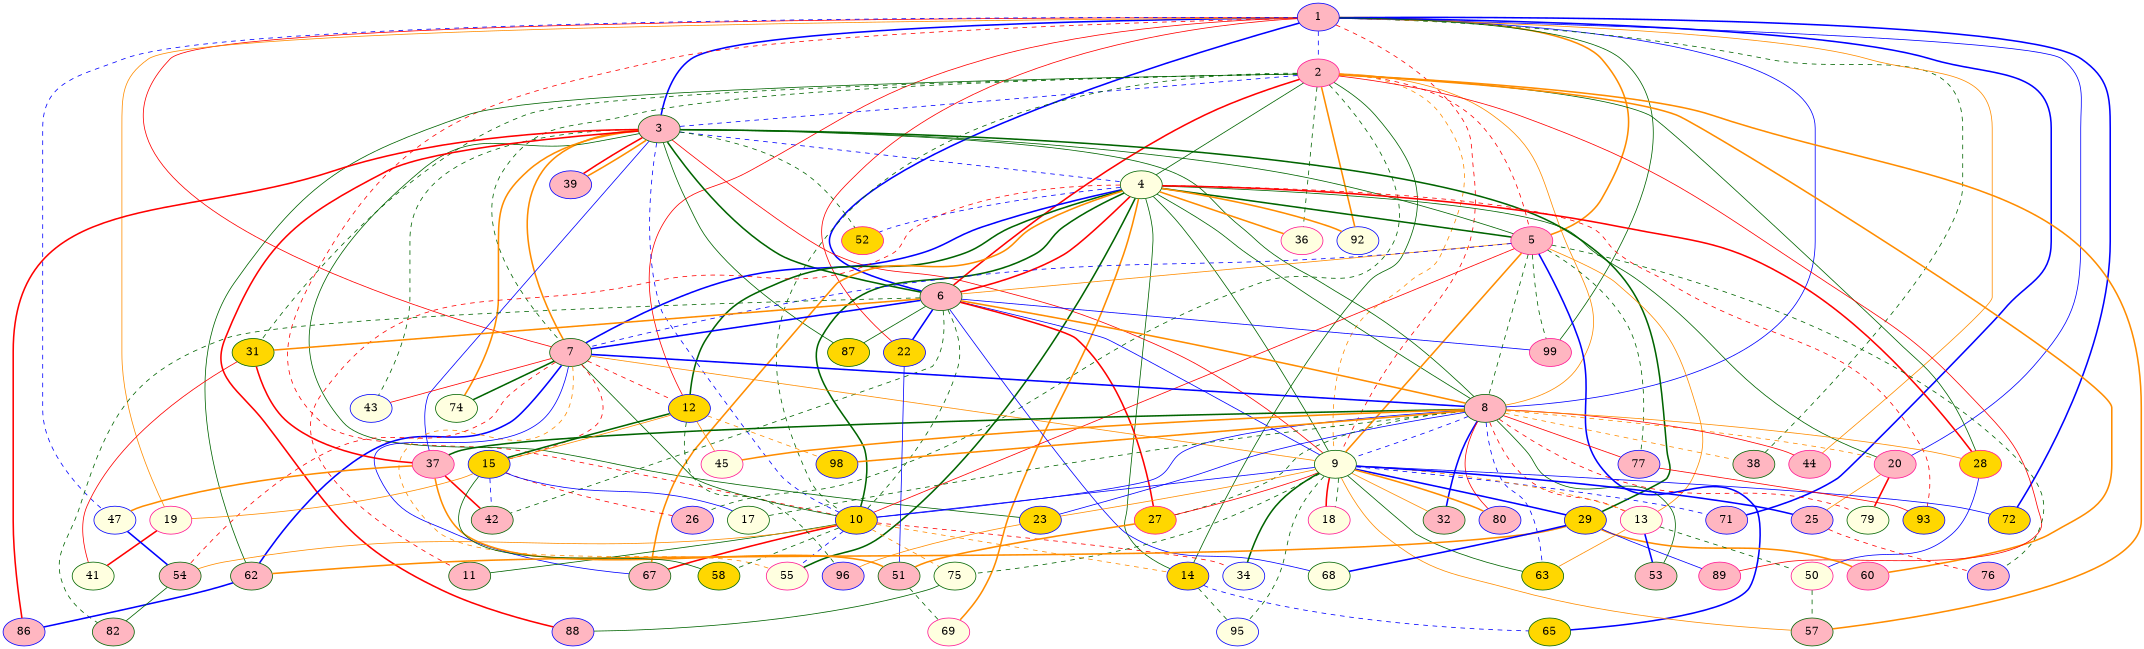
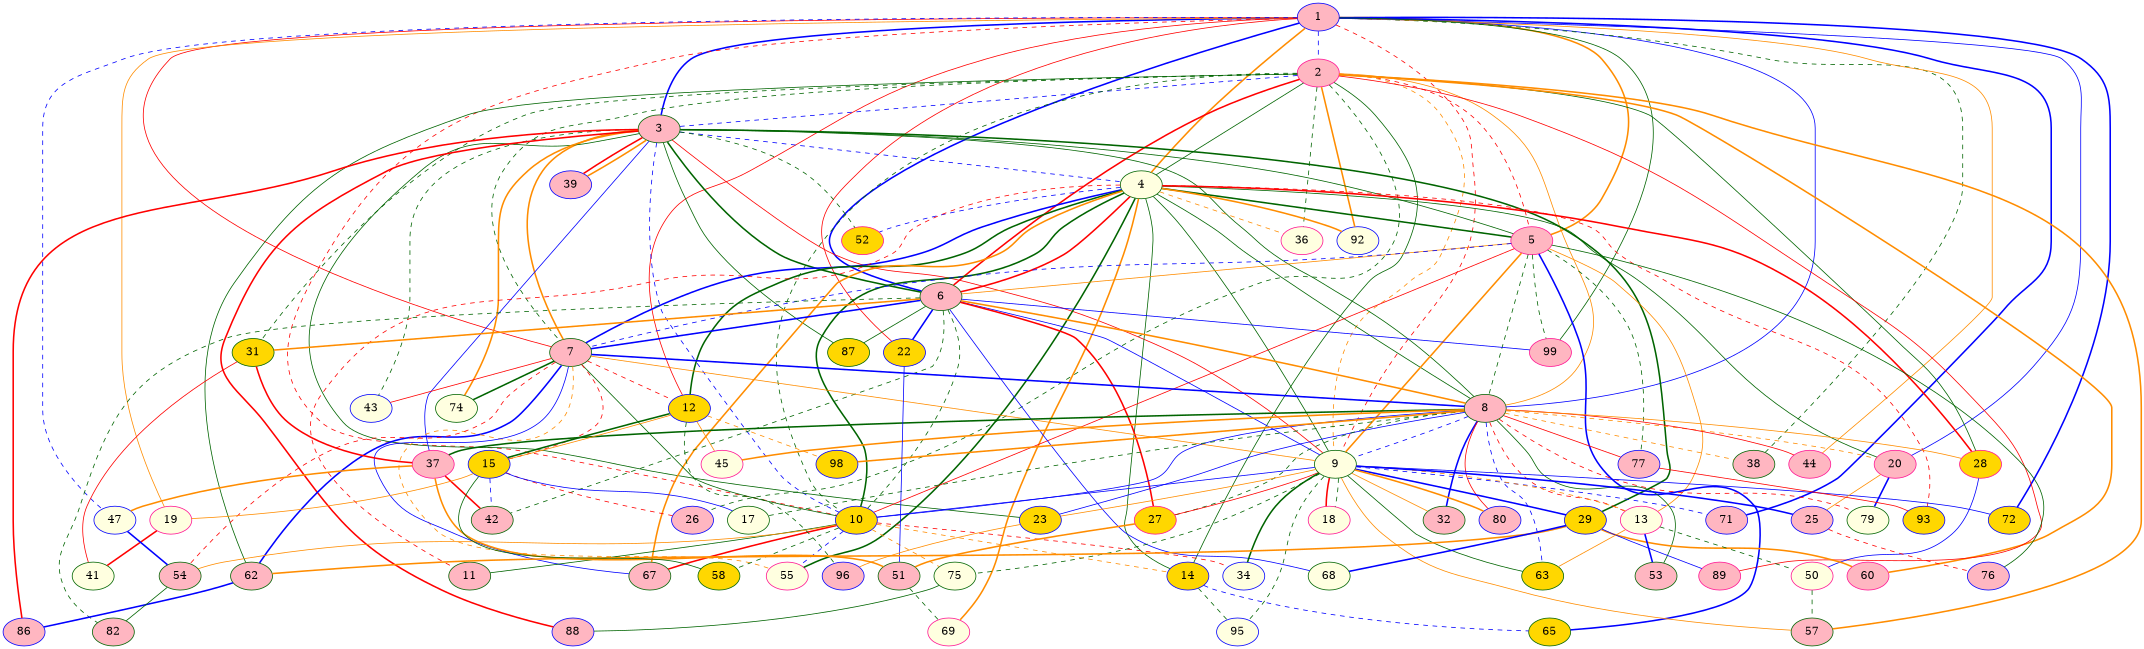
edge "1" -- "4": added
edge "4" -- "36": style bold -> dashed
edge "5" -- "76": style dashed -> solid
edge "20" -- "79": color red -> blue
